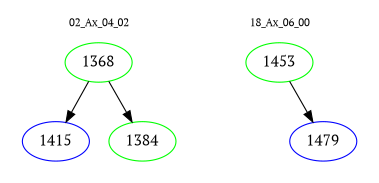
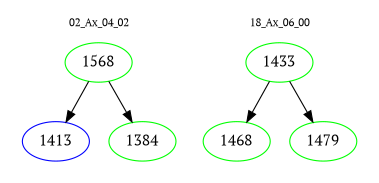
node "1368": label "1368" -> "1568"
node "1453": label "1453" -> "1433"
node "1415": label "1415" -> "1413"
node "1468": added
node "1479": color blue -> green
